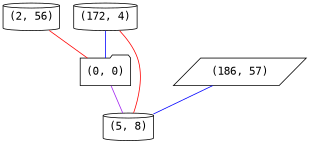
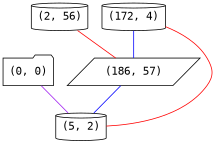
edge "(2, 56)" -- "(0, 0)": now "(2, 56)" -- "(186, 57)"
edge "(172, 4)" -- "(0, 0)": now "(172, 4)" -- "(186, 57)"
node "(5, 8)": label "(5, 8)" -> "(5, 2)"
